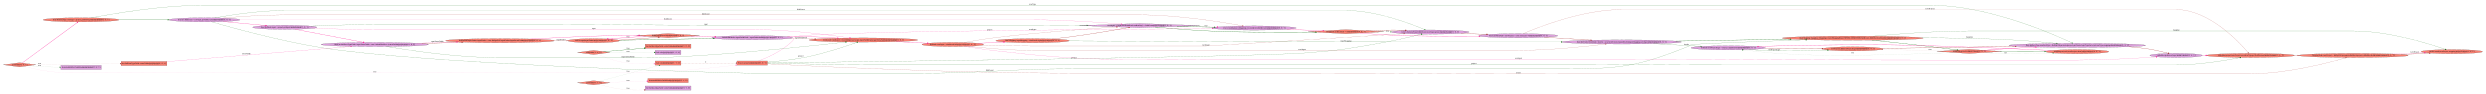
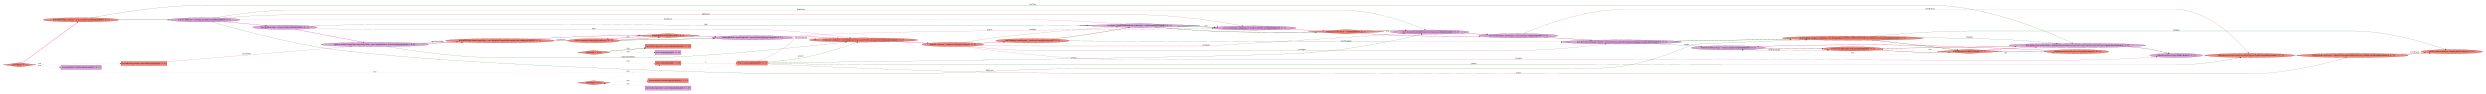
edge "newProjects.add(newProjectExpr)@@@30@@@['0', '0', '1']" -> "fieldsUsed.get(ord.i)@@@27@@@['0', '0', '1']": added
edge "trimFields['0', '1', '0']" -> "Set<RelDataTypeField> extraFields@@@2@@@['0', '1', '0']": reversed
